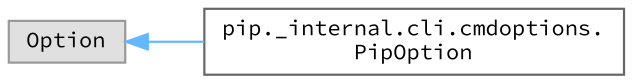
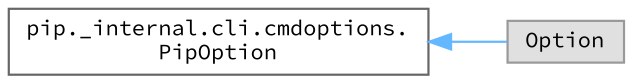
edge "pip._internal.cli.cmdoptions. PipOption" -> "Option": reversed
